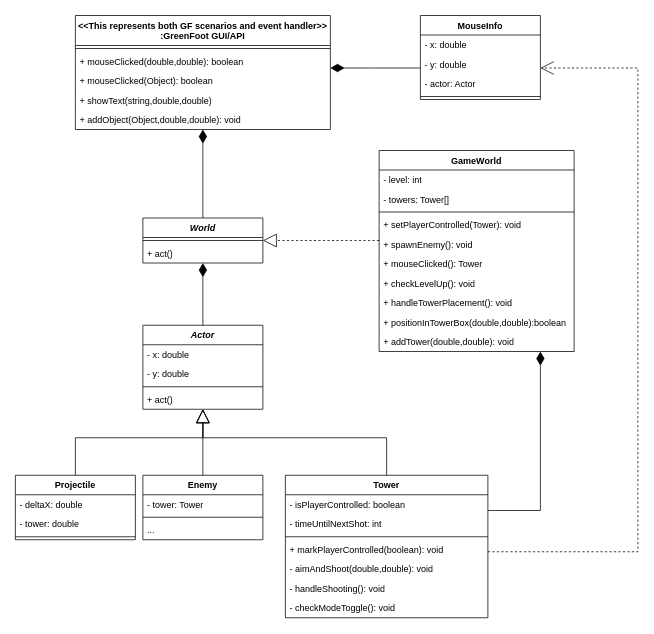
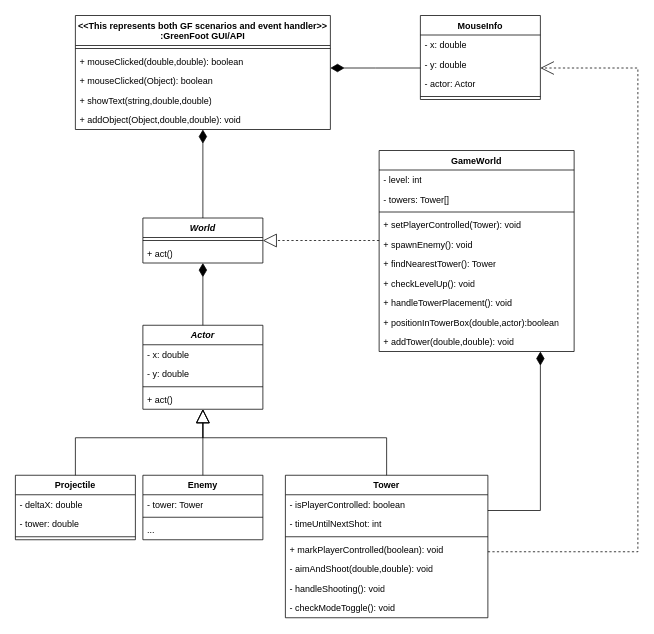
node "+ mouseClicked(): Tower": label "+ mouseClicked(): Tower" -> "+ findNearestTower(): Tower"
node "+ positionInTowerBox(double,double):boolean": label "+ positionInTowerBox(double,double):boolean" -> "+ positionInTowerBox(double,actor):boolean"
